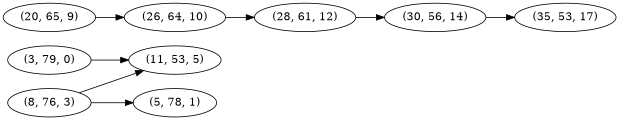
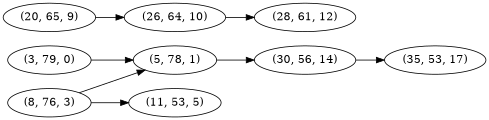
edge "(28, 61, 12)" -> "(30, 56, 14)": now "(5, 78, 1)" -> "(30, 56, 14)"
edge "(3, 79, 0)" -> "(11, 53, 5)": now "(3, 79, 0)" -> "(5, 78, 1)"
